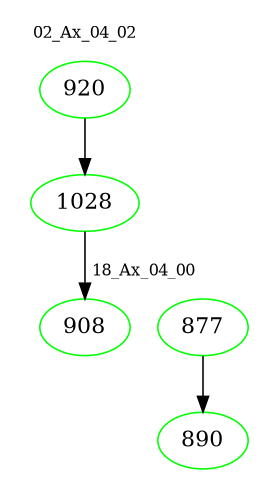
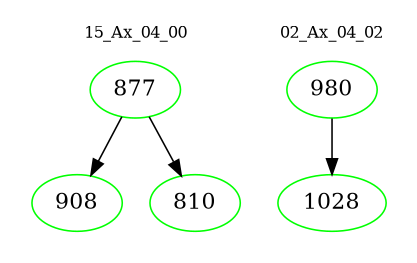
node "920": label "920" -> "980"
edge "1028" -> "908": now "877" -> "908"
cluster "18_Ax_04_00": label "18_Ax_04_00" -> "15_Ax_04_00"
node "890": label "890" -> "810"
